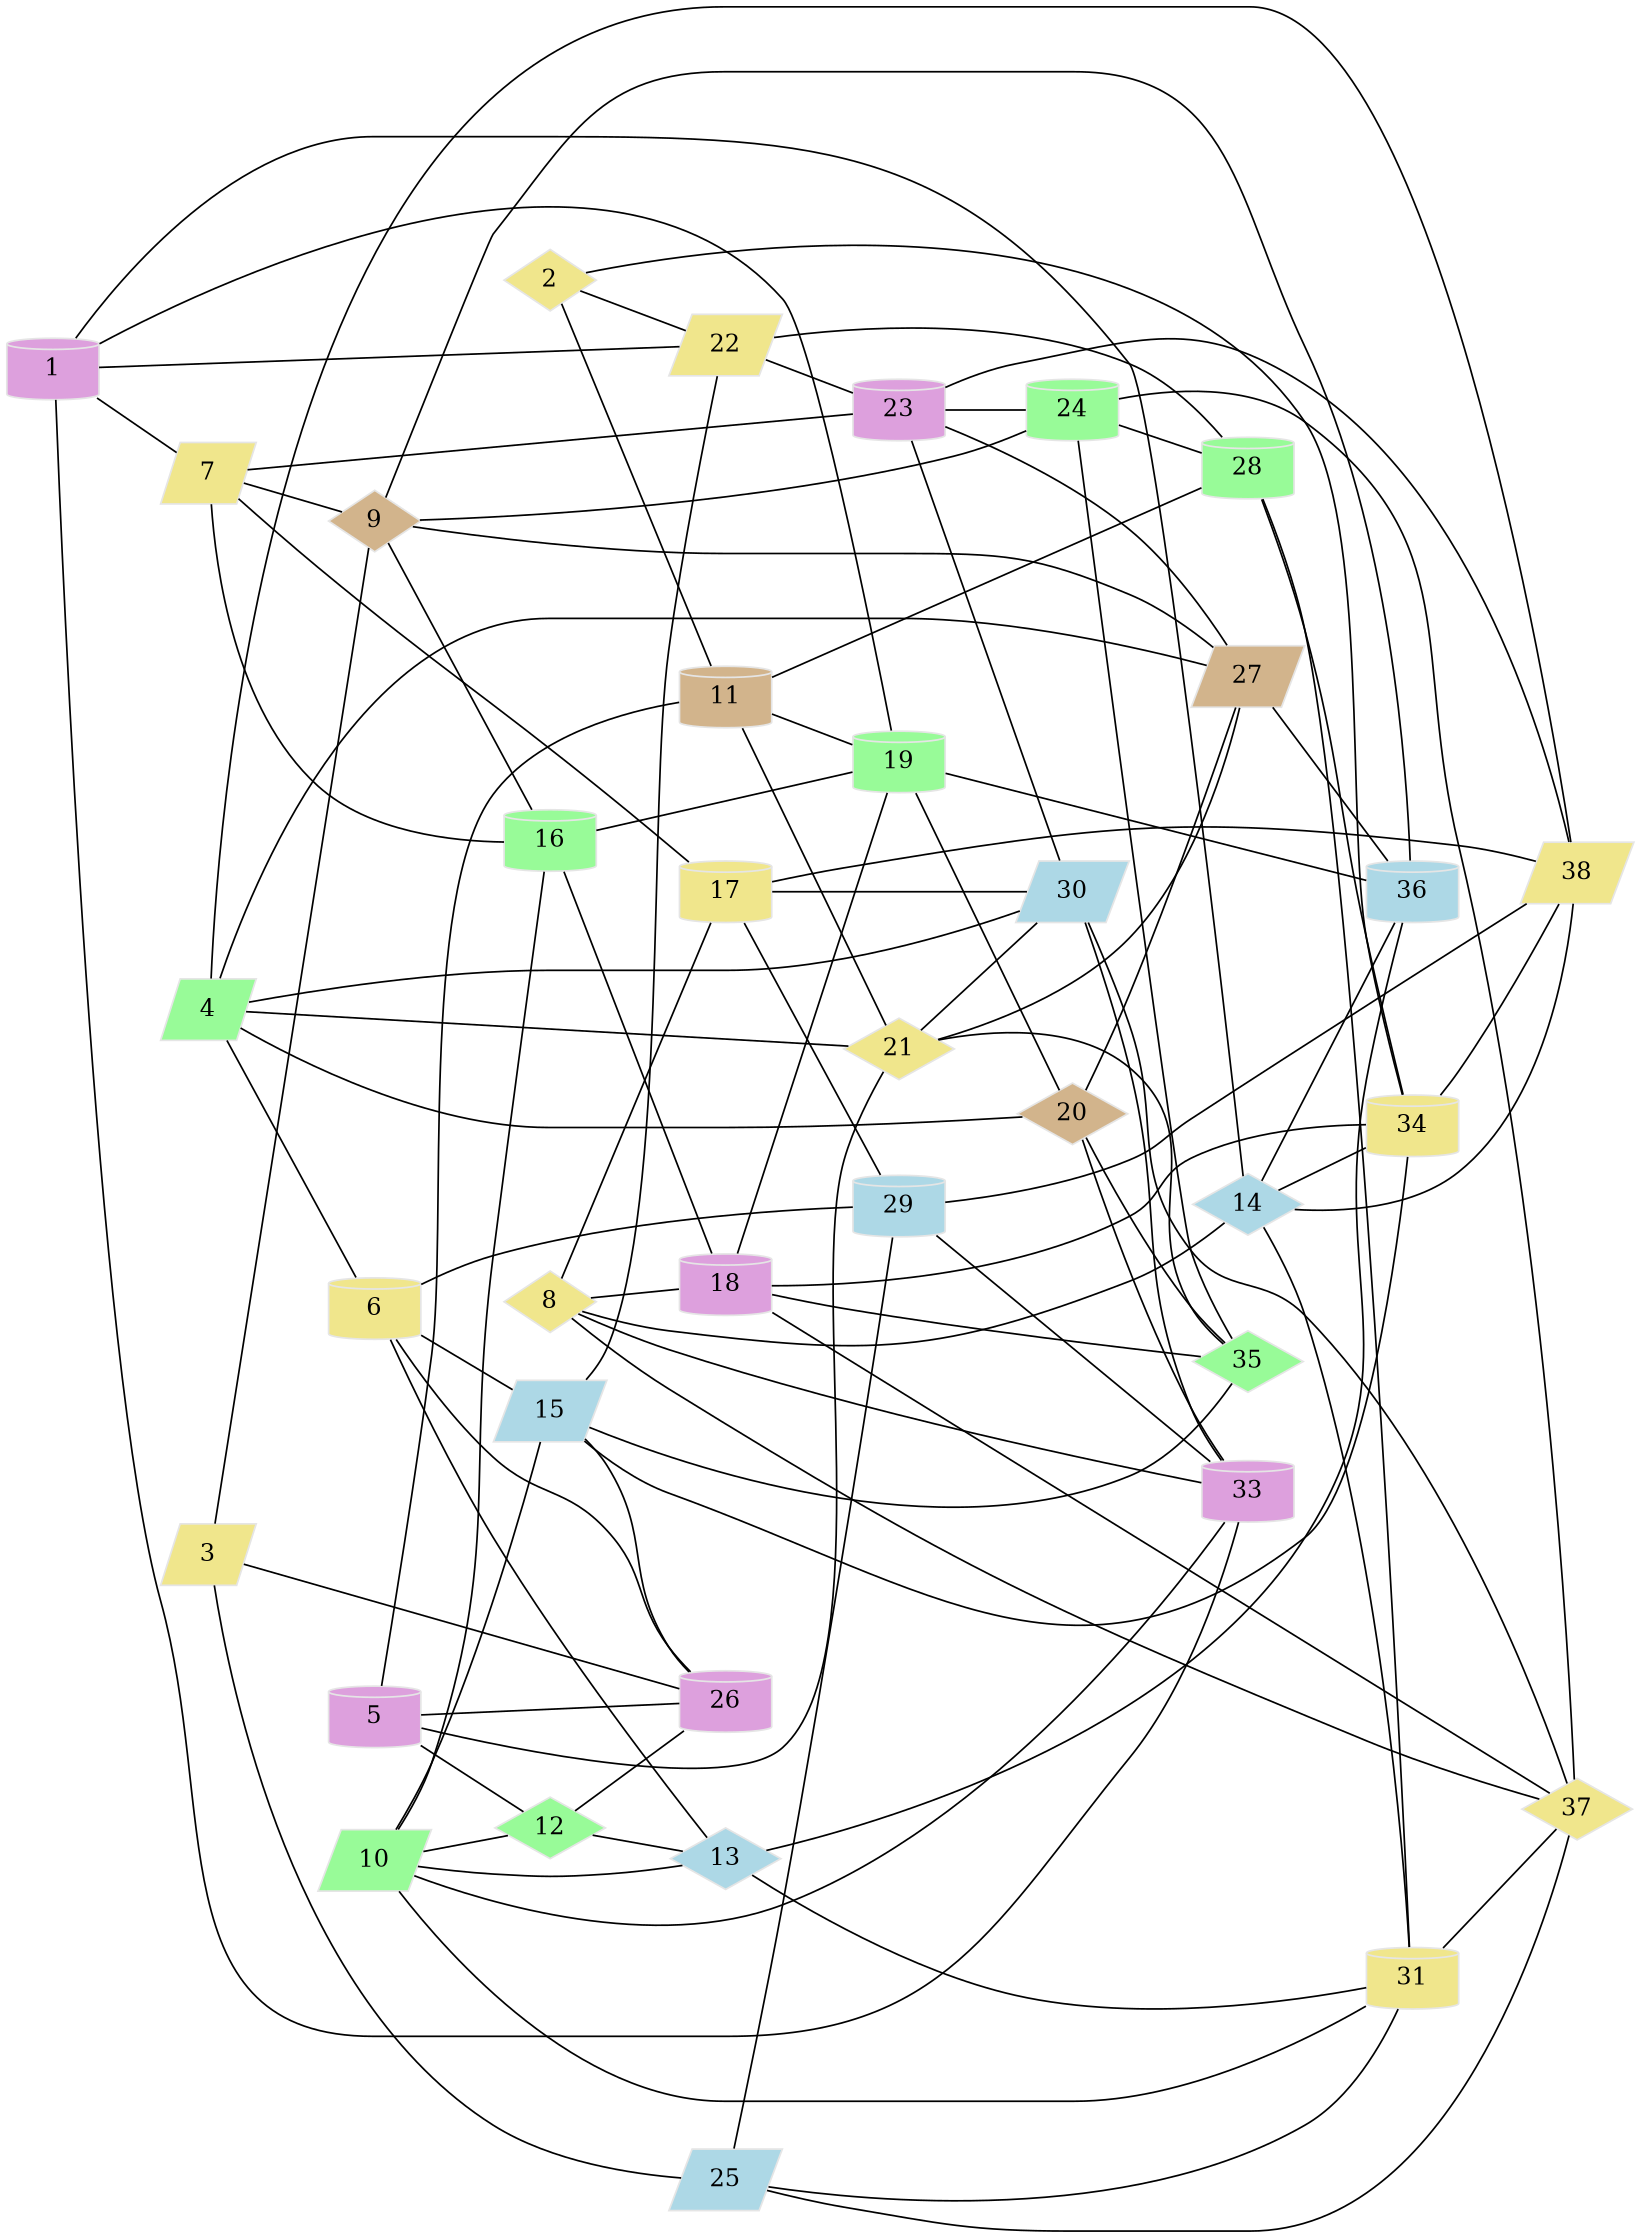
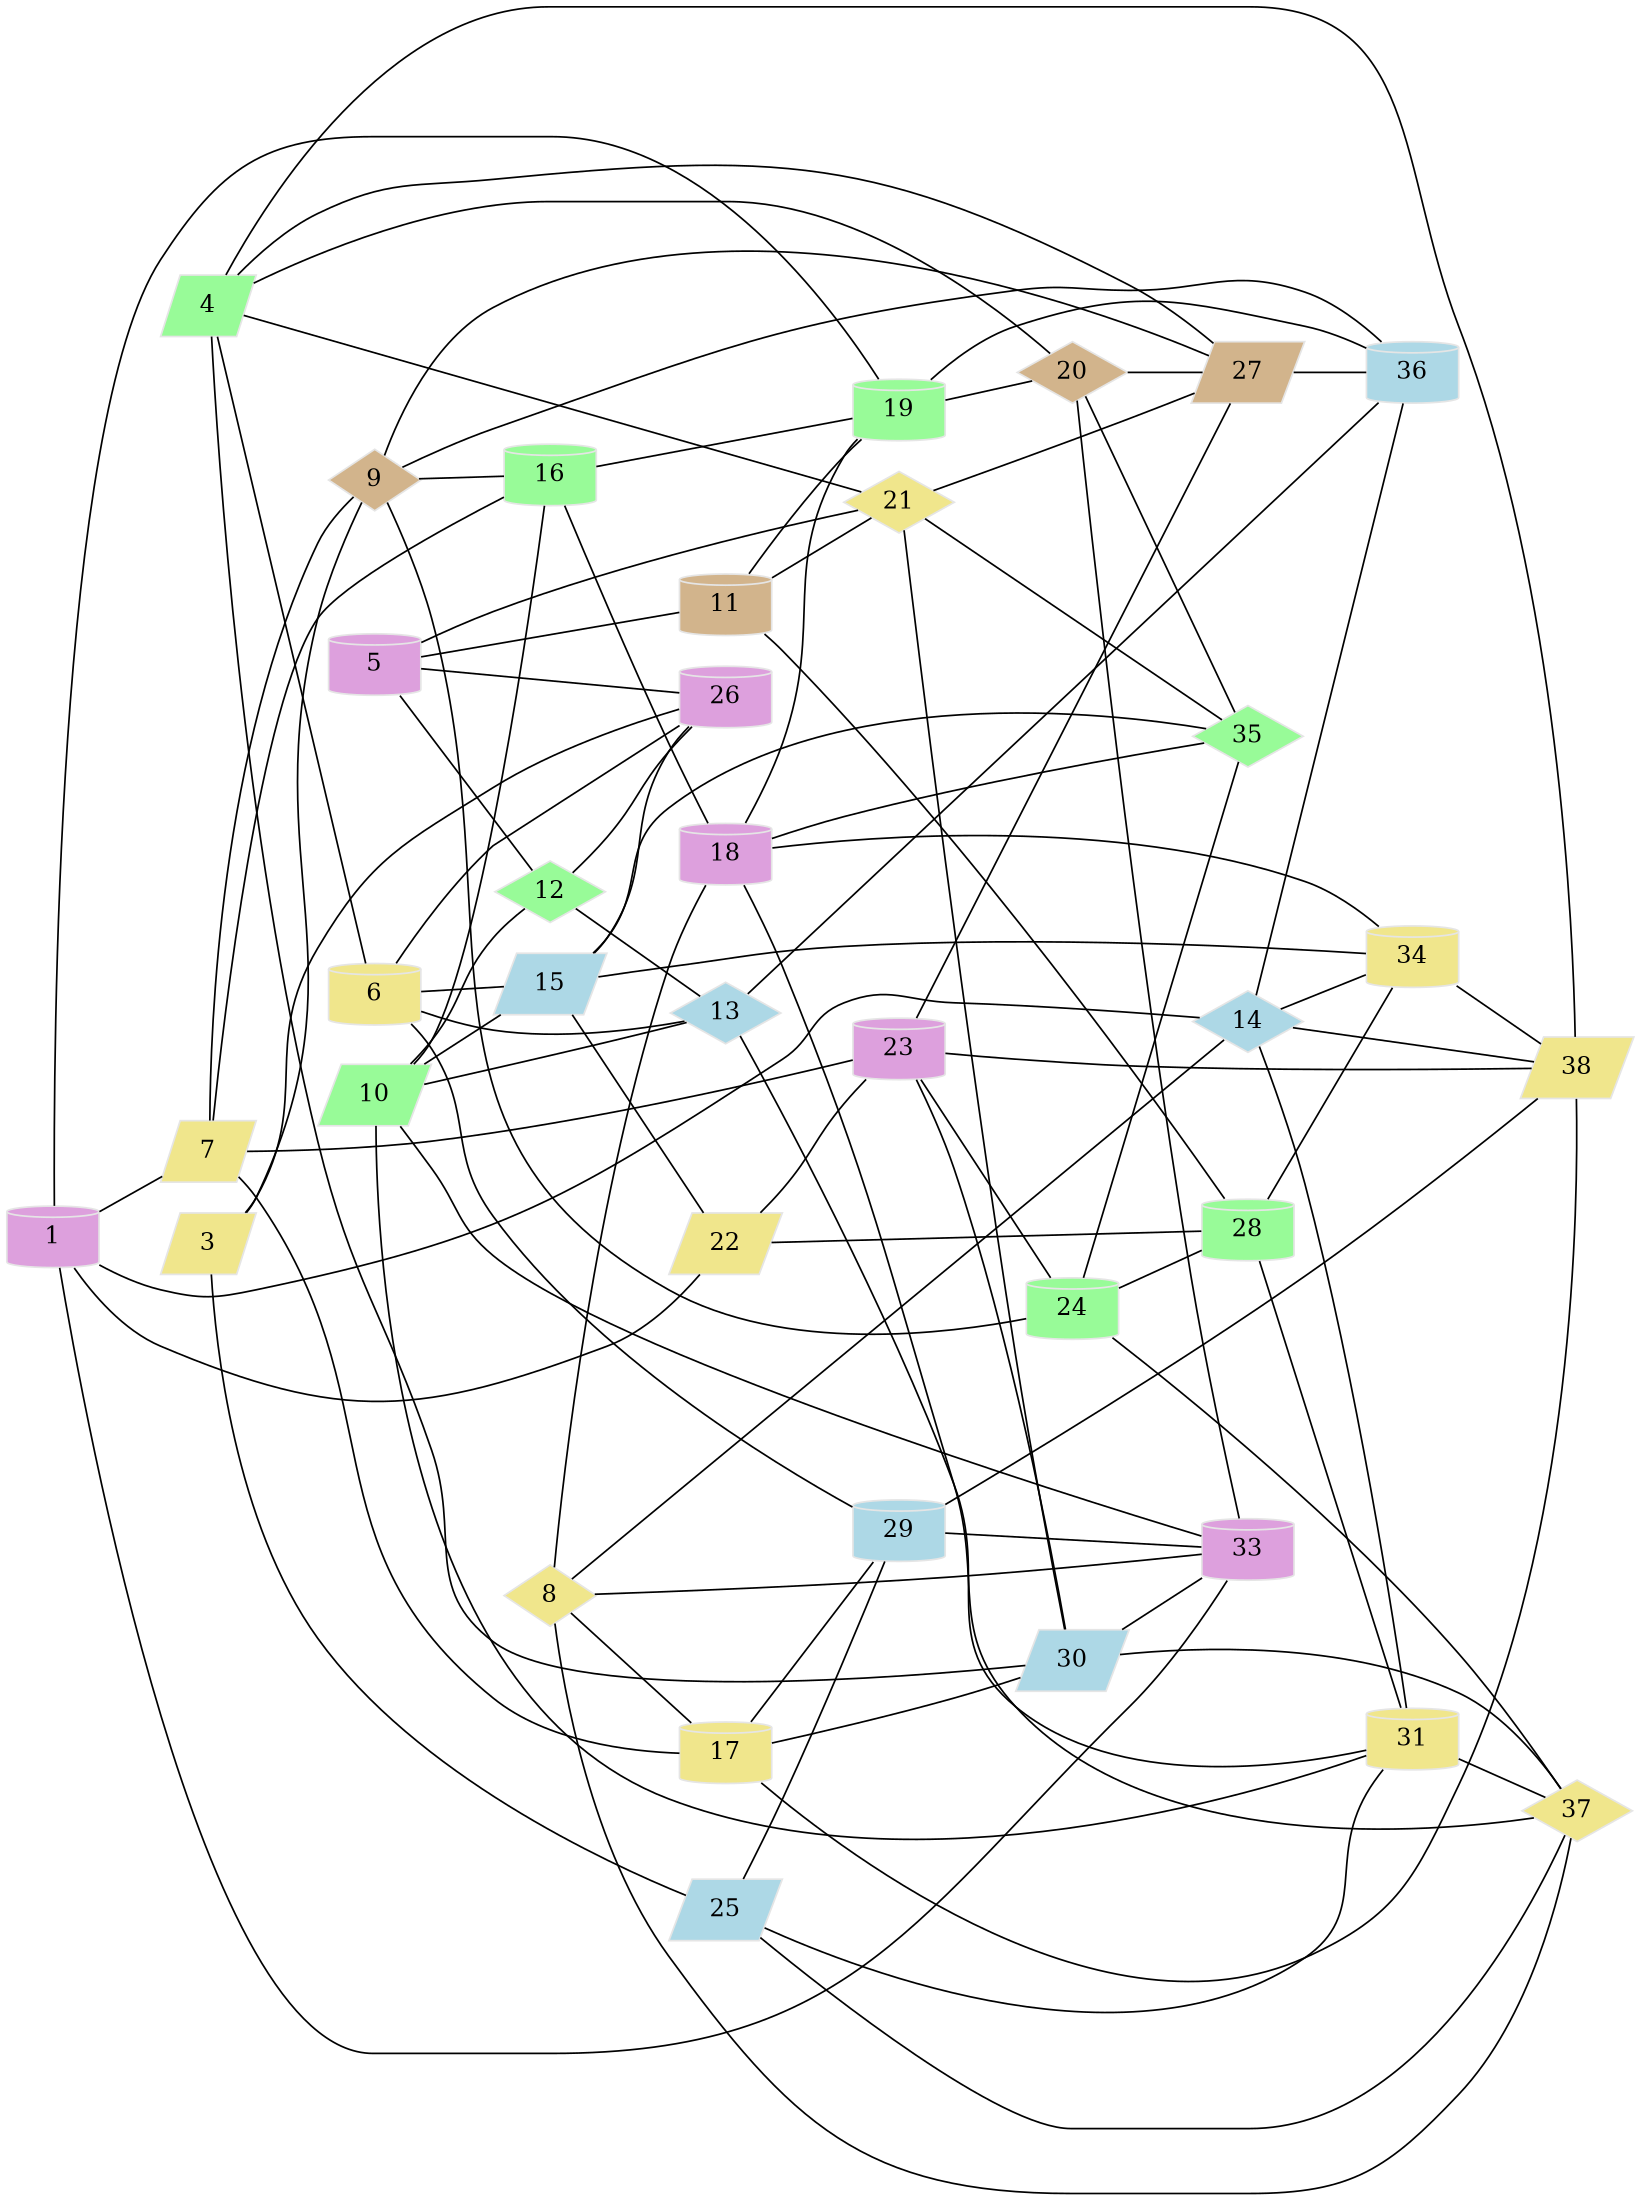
node "2": removed
